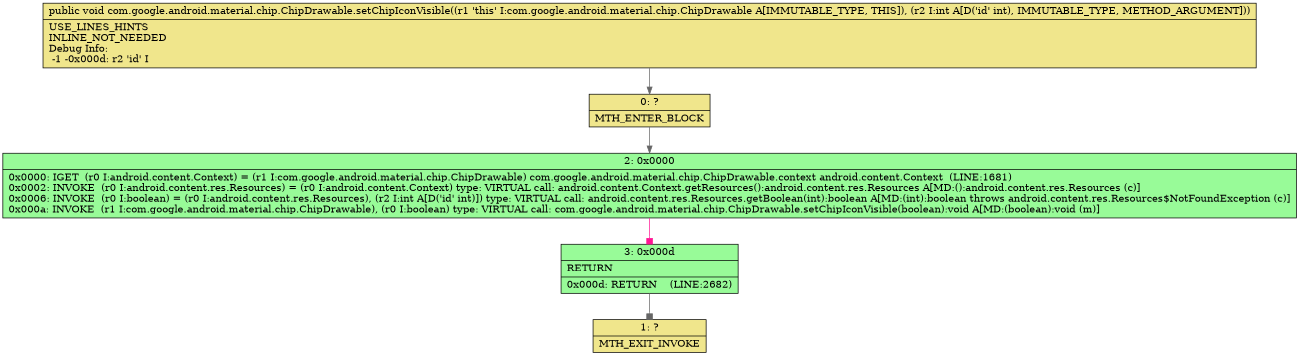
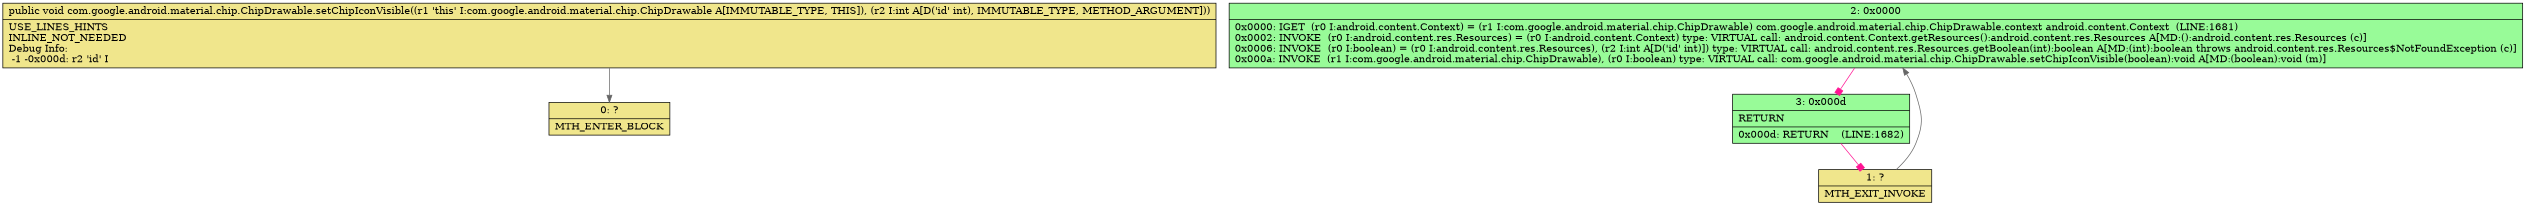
edge "0: ?" -> "2: 0x0000": now "1: ?" -> "2: 0x0000"
node "3: 0x000d": text "0x000d: RETURN    (LINE:2682)" -> "0x000d: RETURN    (LINE:1682)"
edge "3: 0x000d" -> "1: ?": color gray40 -> deeppink
